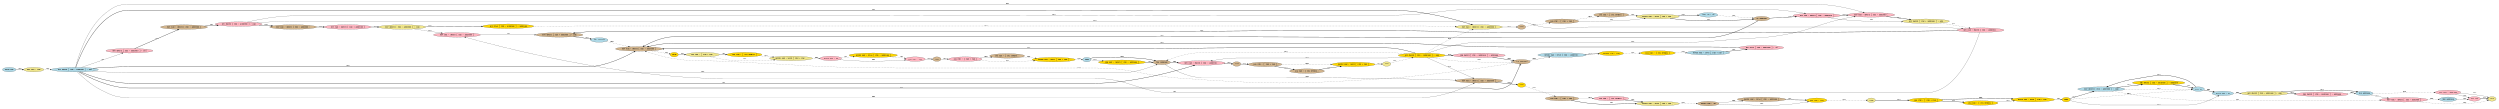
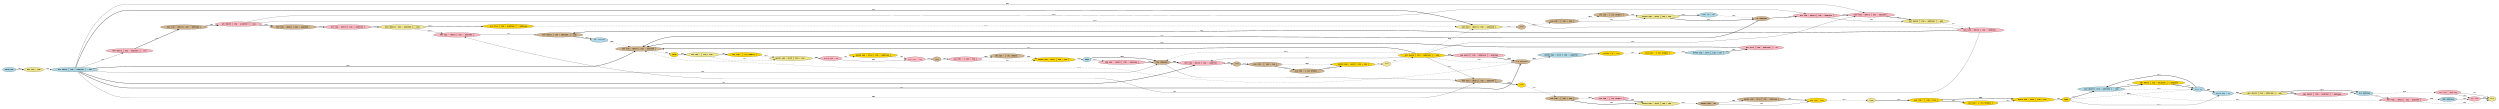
node "cmp eax , dword [ rbp - address ]": fillcolor gold -> lightpink
